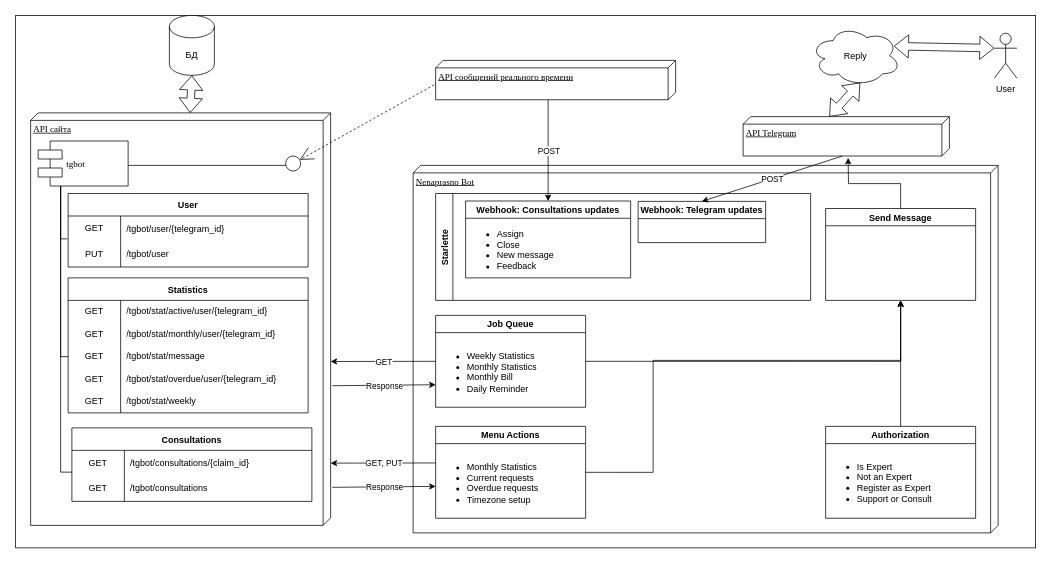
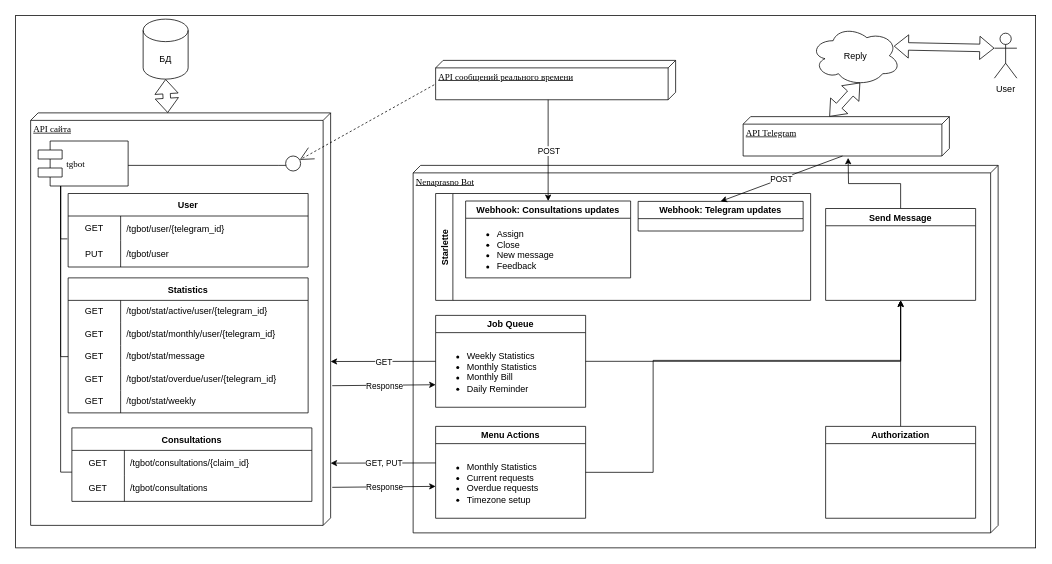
node "БД": moved (192, 45) -> (165, 49)
node "Webhook: Telegram updates": size 128x41 -> 165x30
node "Is Expert Not an Expert Register as Expert Support or Consult": removed
